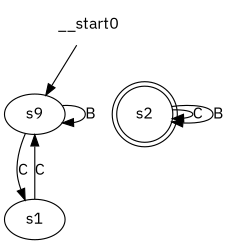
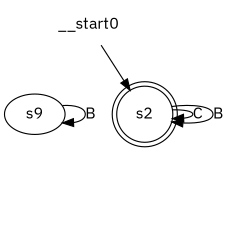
edge "__start0" -> "s9": now "__start0" -> "s2"
node "s1": removed
